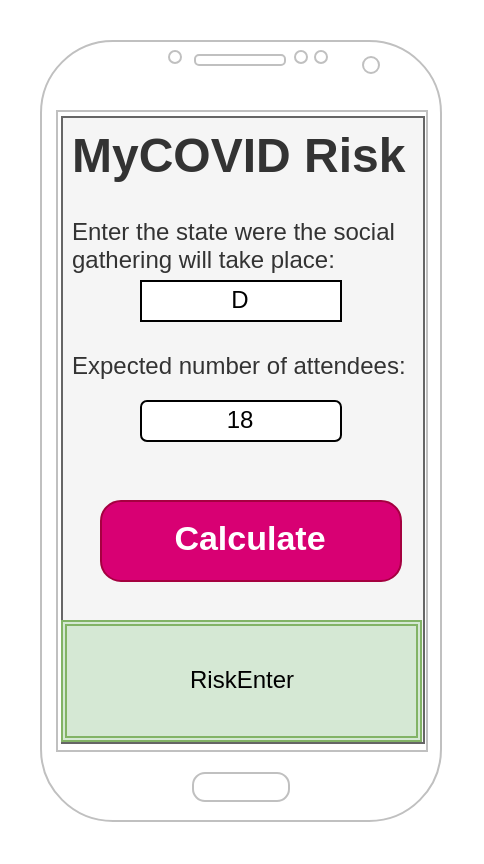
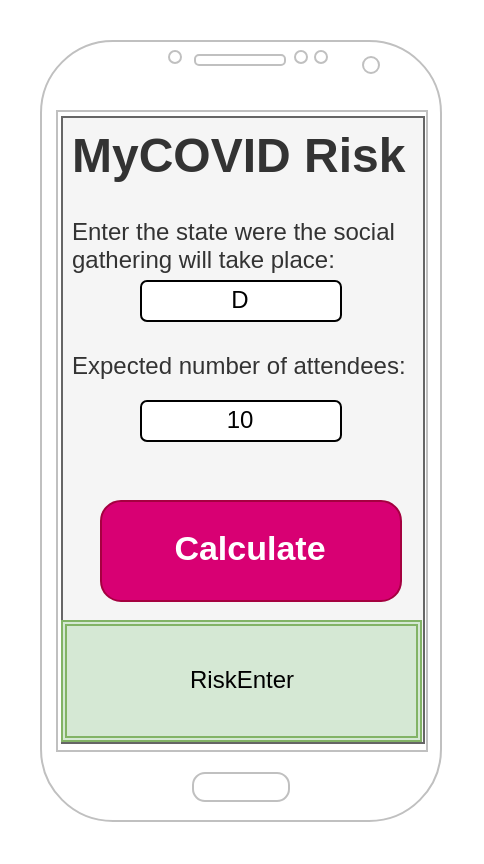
node "D": shape rectangle -> rounded rectangle
node "18": label "18" -> "10"
node "Calculate": size 300x80 -> 300x100
